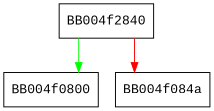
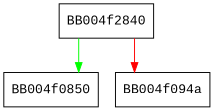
node "BB004f0800": label "BB004f0800" -> "BB004f0850"
node "BB004f084a": label "BB004f084a" -> "BB004f094a"
